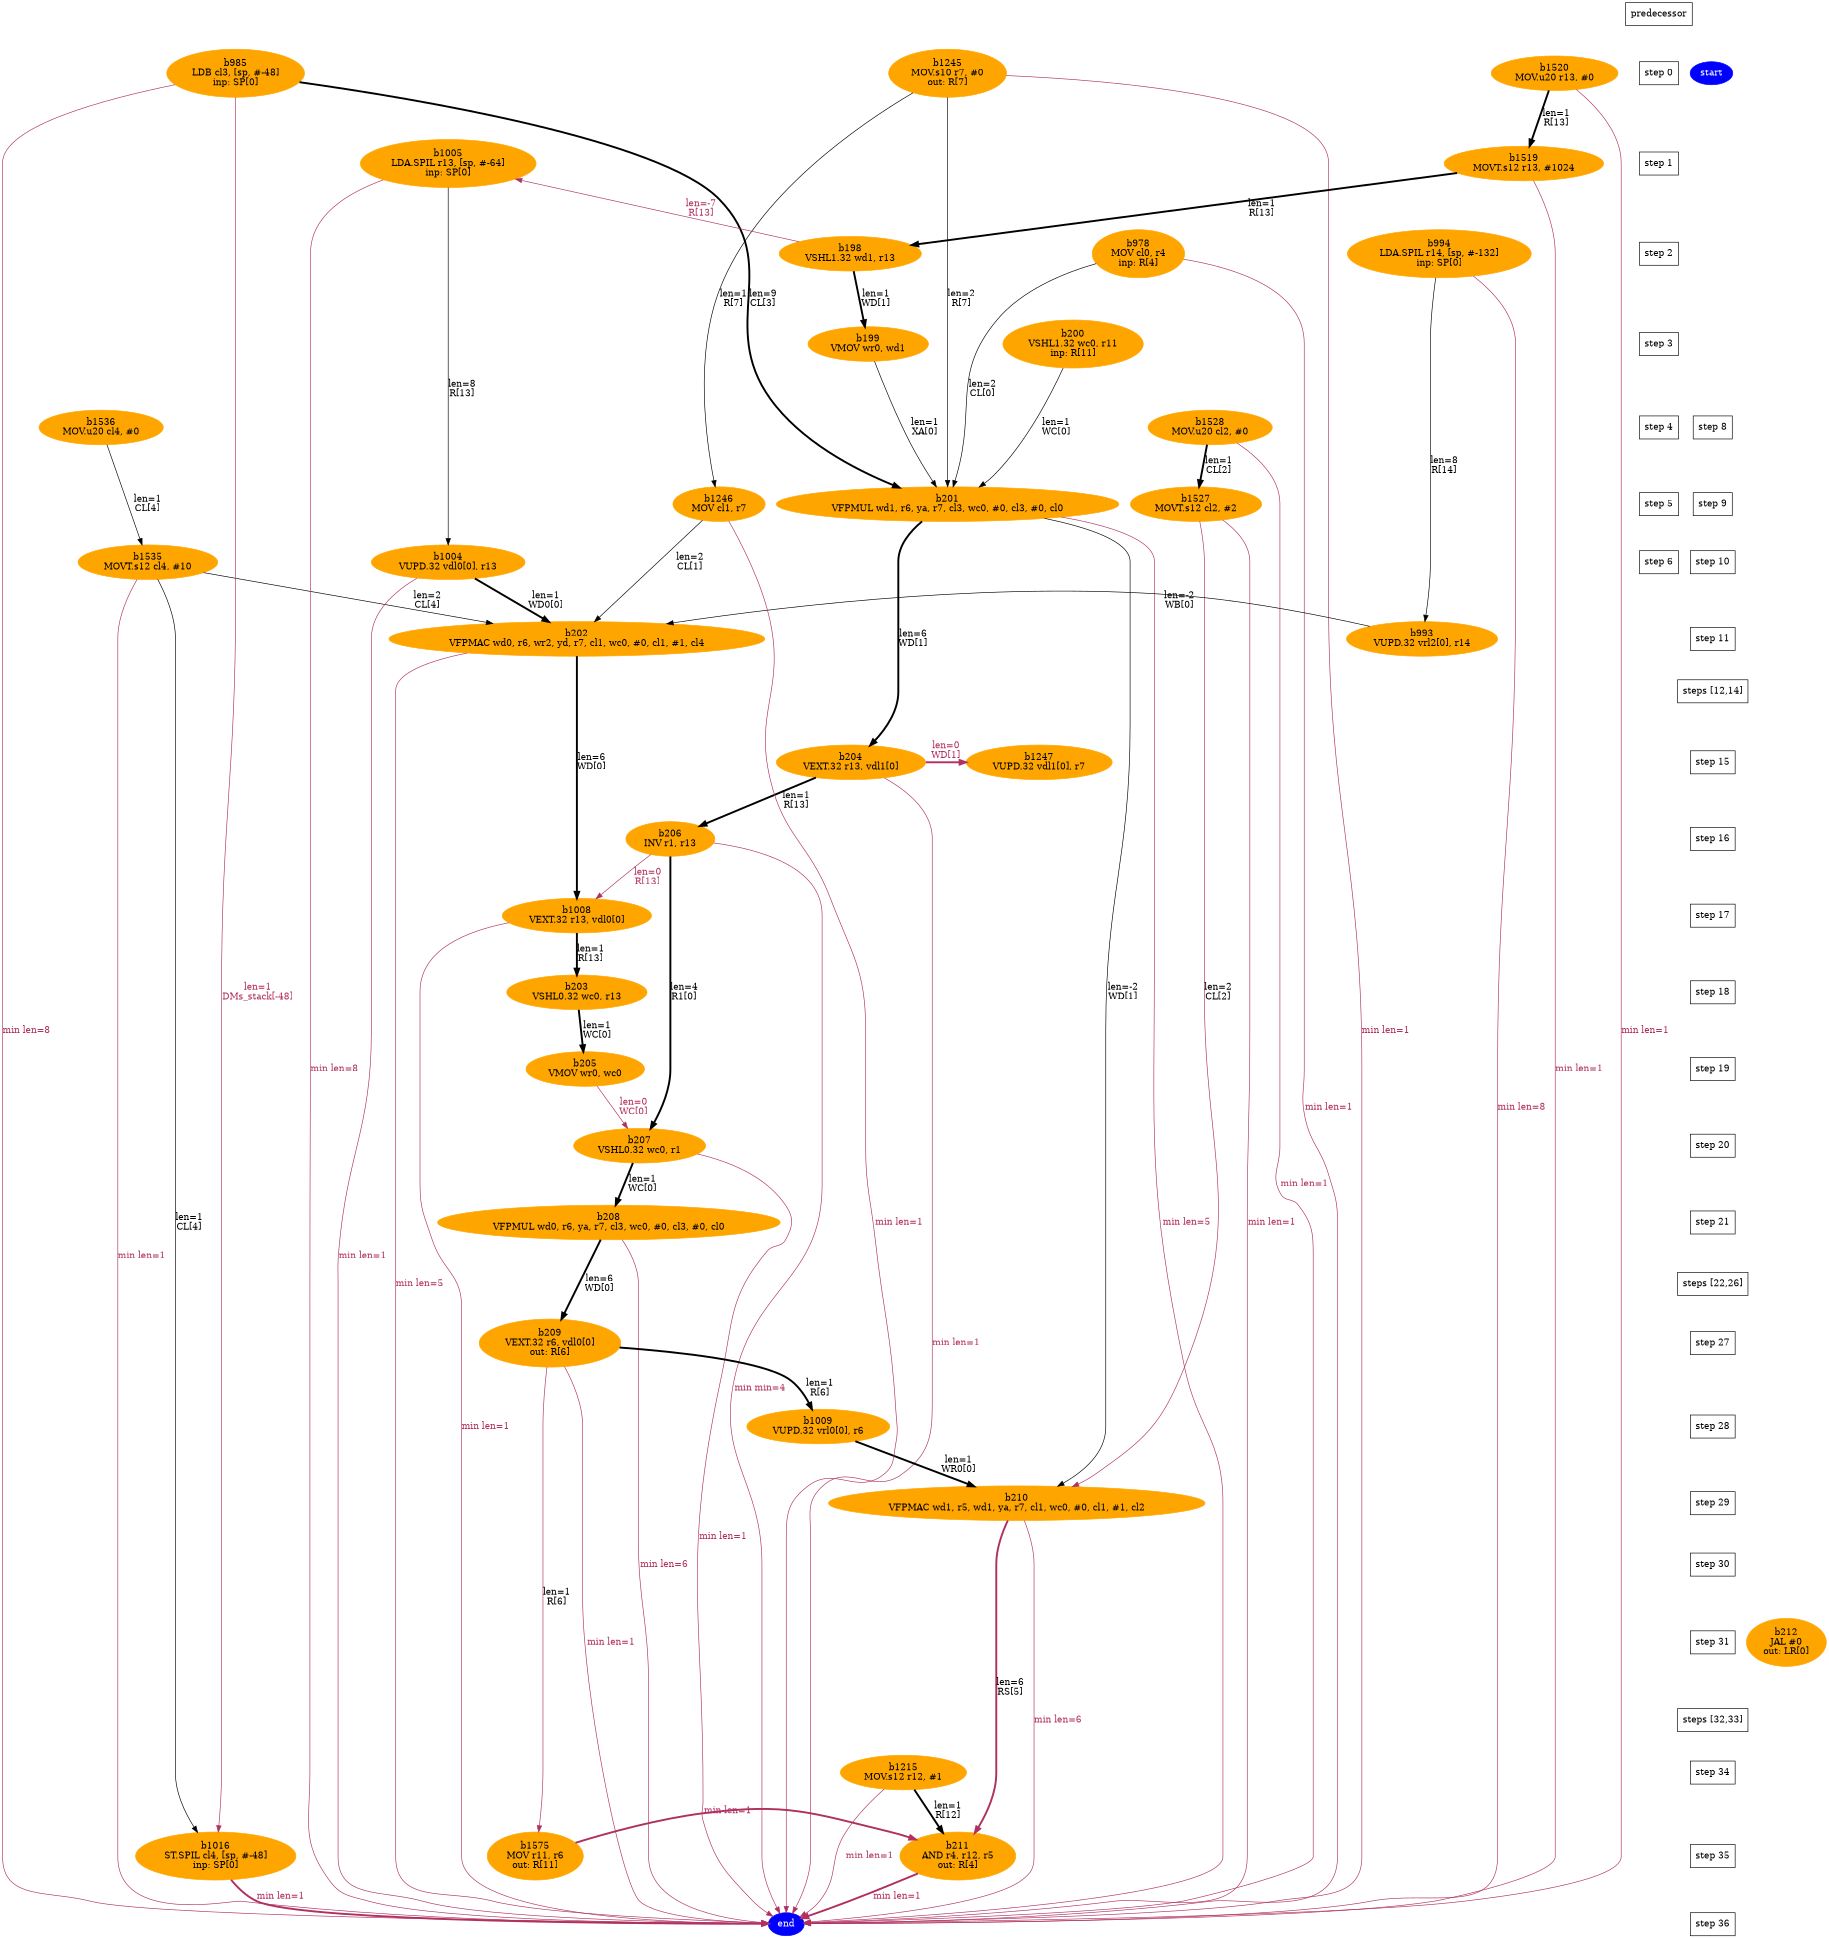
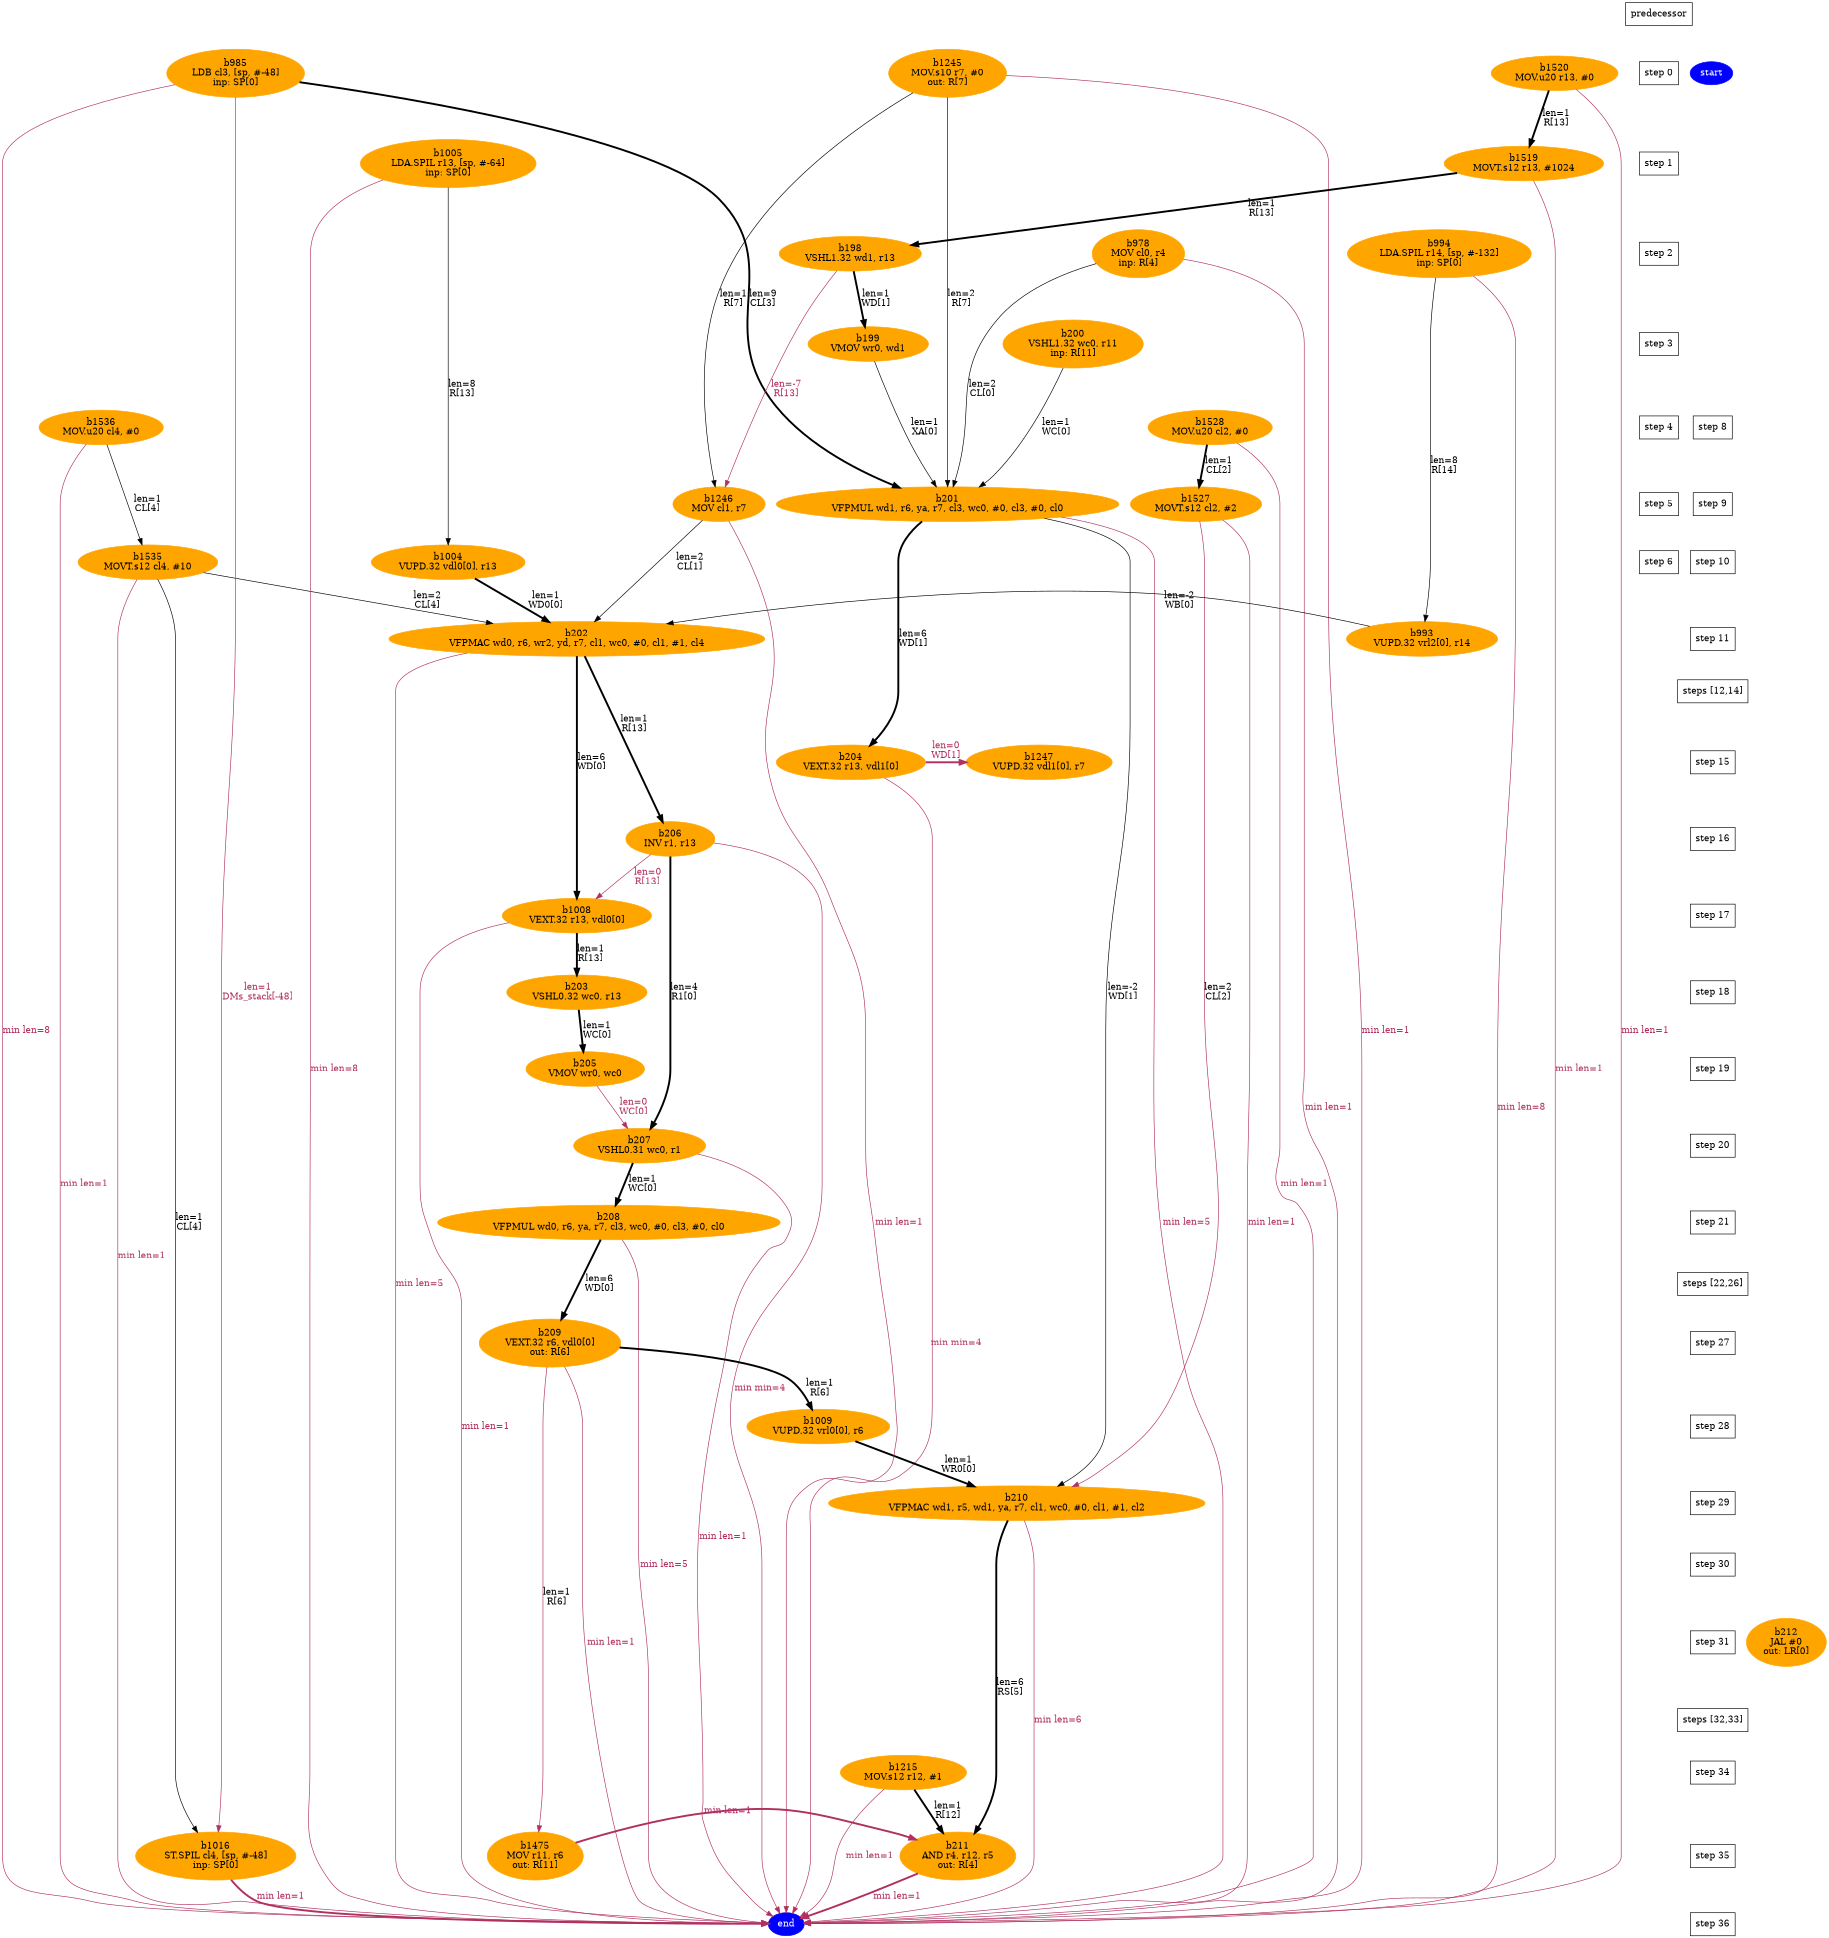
edge "b198 VSHL1.32 wd1, r13" -> "b1005 LDA.SPIL r13, [sp, #-64] inp: SP[0]": now "b198 VSHL1.32 wd1, r13" -> "b1246 MOV cl1, r7"
edge "b204 VEXT.32 r13, vdl1[0]" -> "b206 INV r1, r13": now "b202 VFPMAC wd0, r6, wr2, yd, r7, cl1, wc0, #0, cl1, #1, cl4" -> "b206 INV r1, r13"
node "b207 VSHL0.32 wc0, r1": label "b207 VSHL0.32 wc0, r1" -> "b207 VSHL0.31 wc0, r1"
edge "b204 VEXT.32 r13, vdl1[0]" -> "end": label "min len=1" -> "min min=4"
edge "b1004 VUPD.32 vdl0[0], r13" -> "end": now "b1536 MOV.u20 cl4, #0" -> "end"
edge "b208 VFPMUL wd0, r6, ya, r7, cl3, wc0, #0, cl3, #0, cl0" -> "end": label "min len=6" -> "min len=5"
edge "b210 VFPMAC wd1, r5, wd1, ya, r7, cl1, wc0, #0, cl1, #1, cl2" -> "b211 AND r4, r12, r5 out: R[4]": color maroon -> black
node "b1575 MOV r11, r6 out: R[11]": label "b1575 MOV r11, r6 out: R[11]" -> "b1475 MOV r11, r6 out: R[11]"
